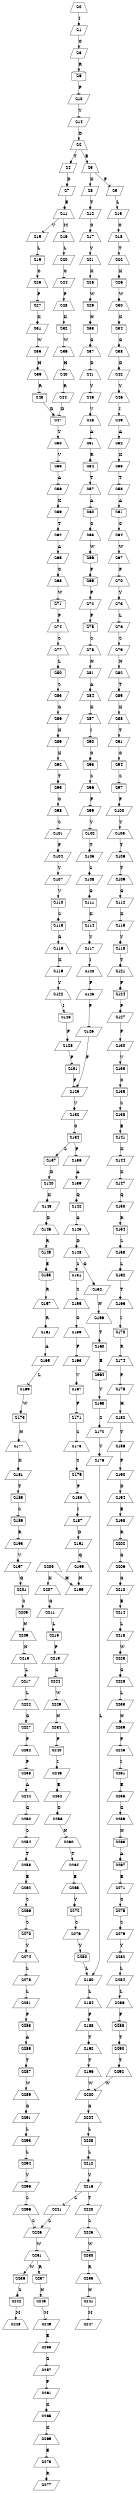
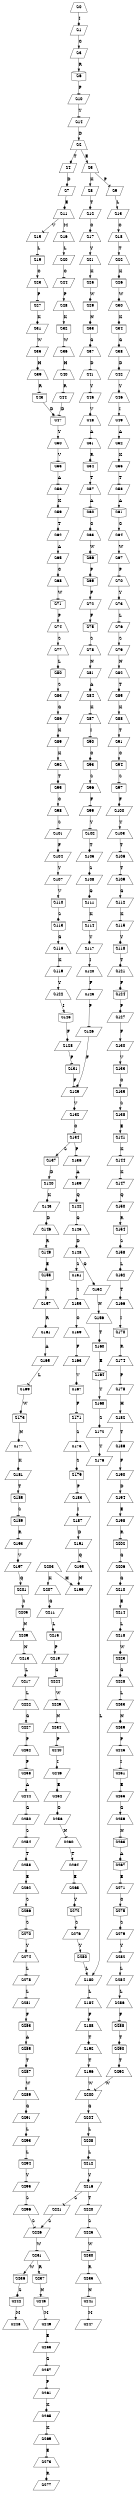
node "S964": label "S964" -> "S164"
